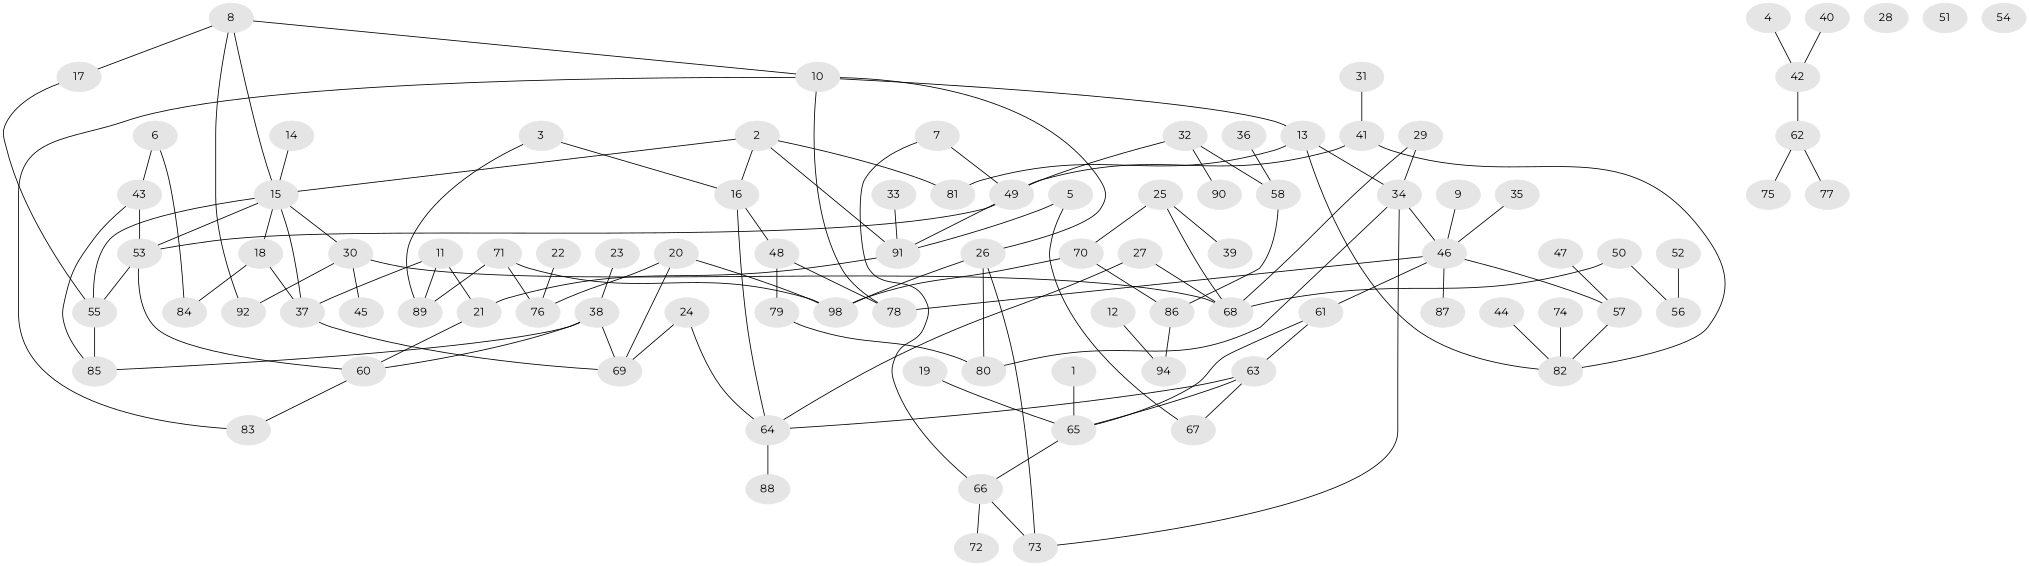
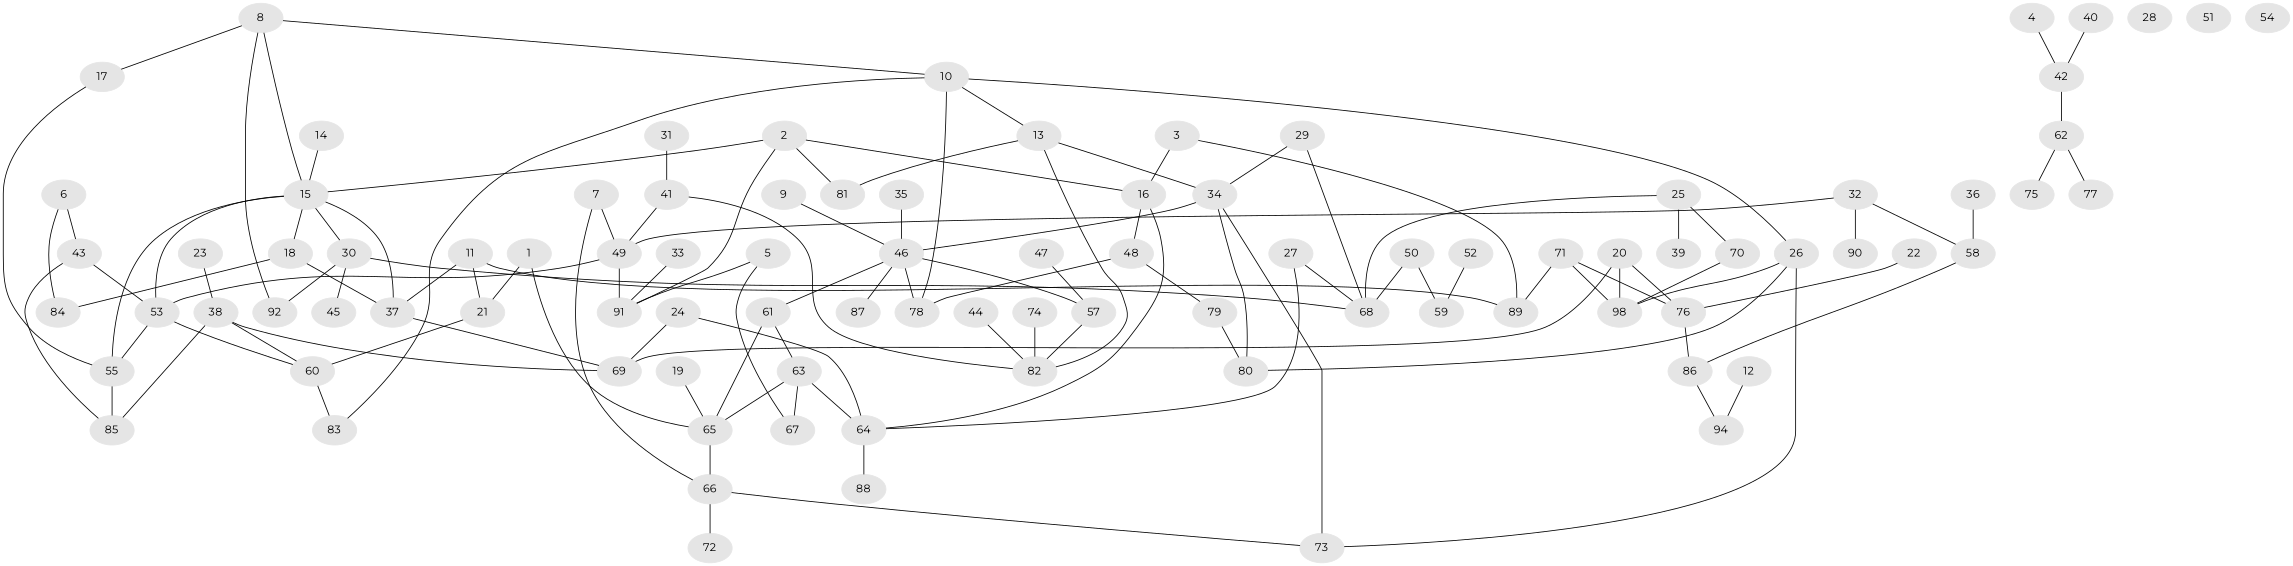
edge "91" -- "21": now "1" -- "21"
edge "70" -- "86": now "76" -- "86"
node "56": label "56" -> "59"
